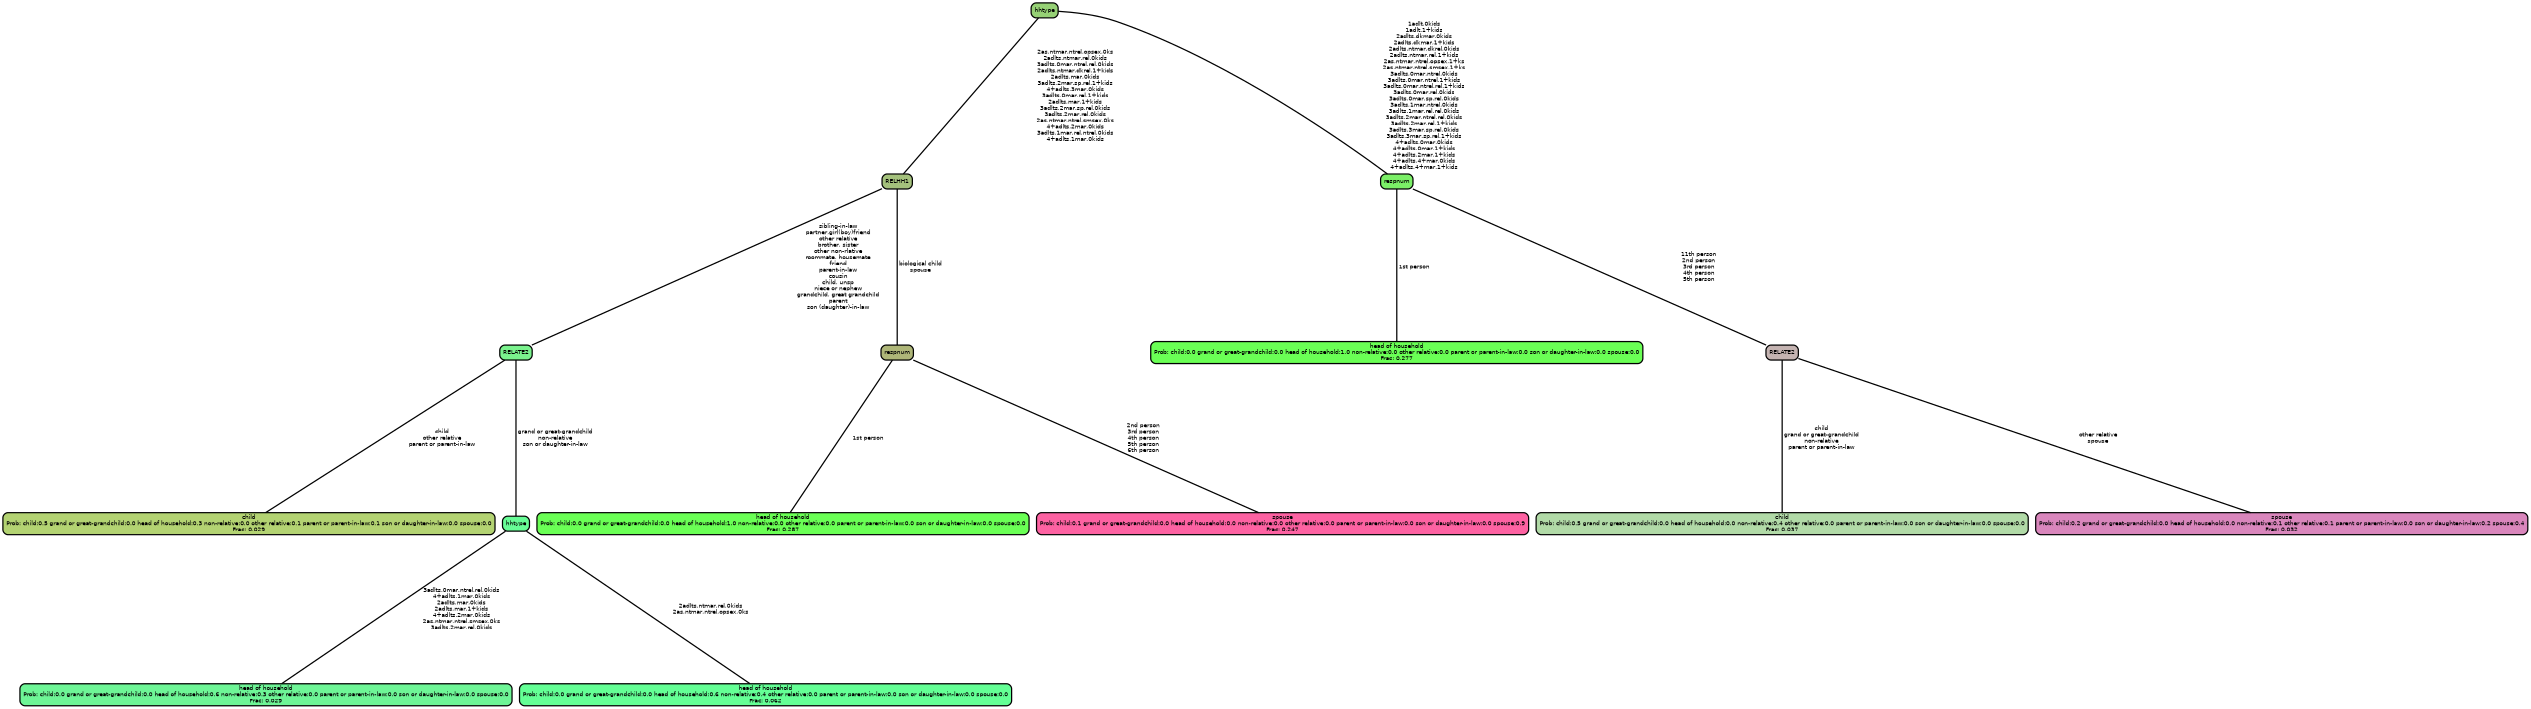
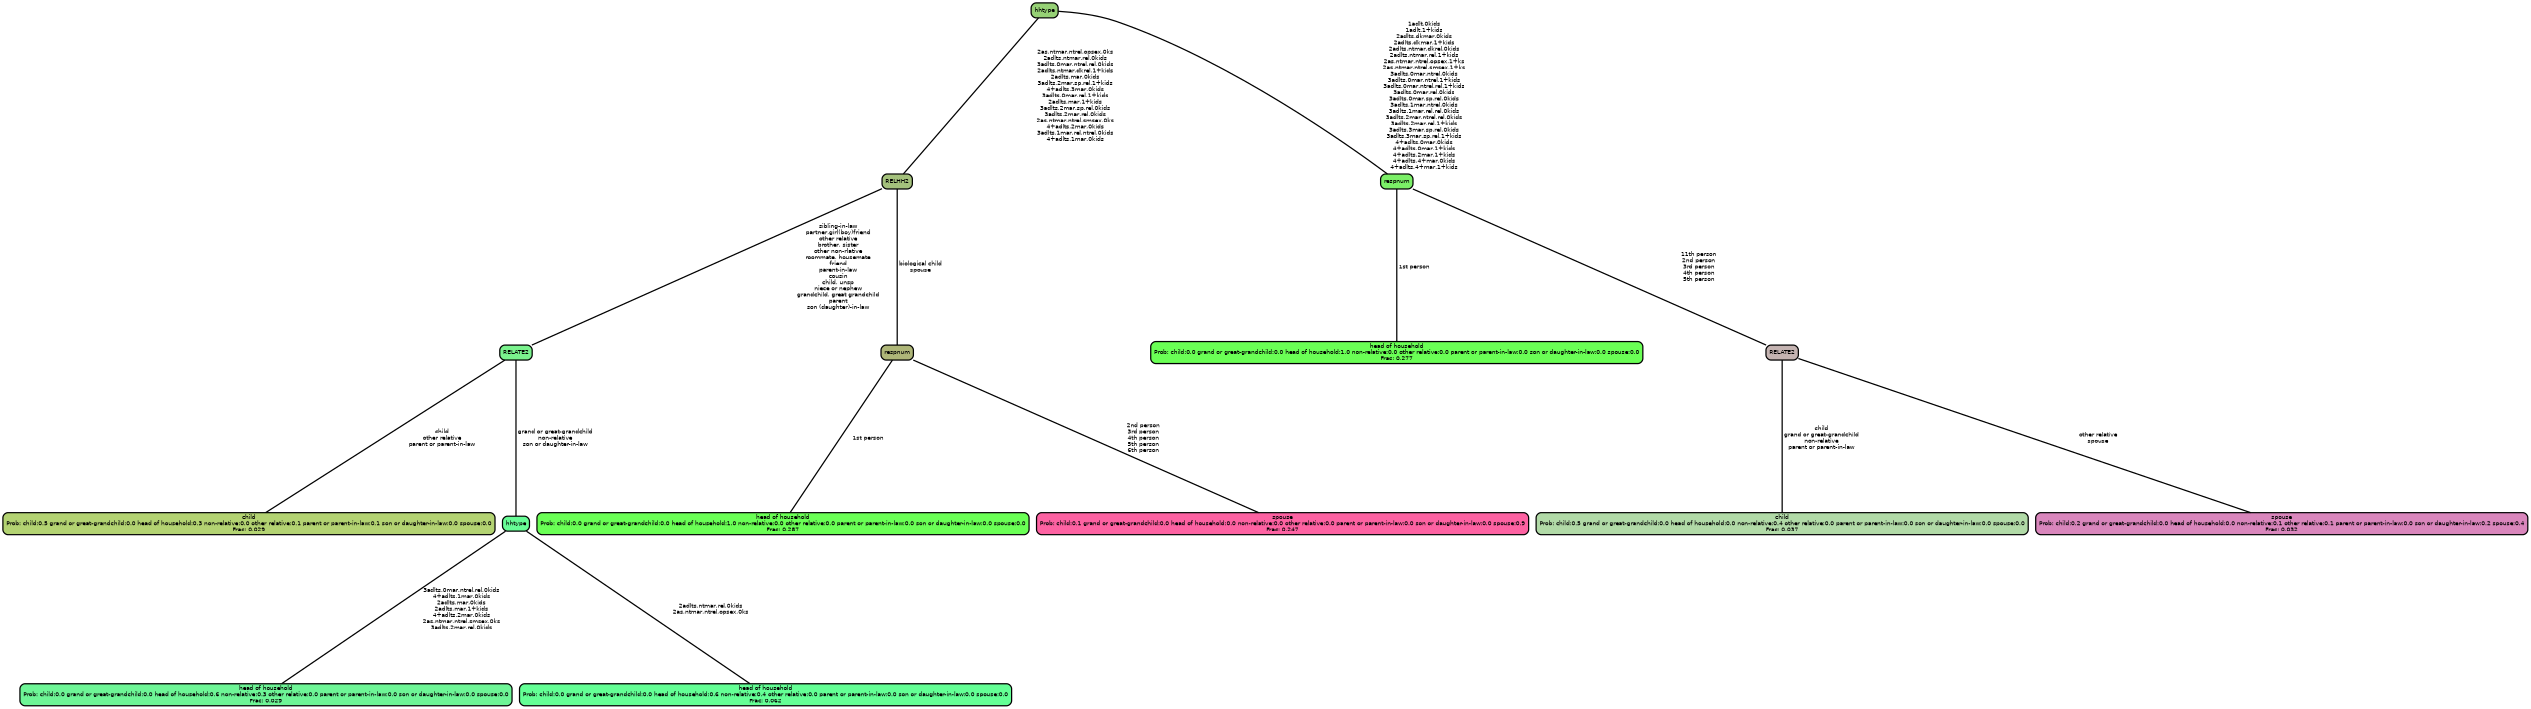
node "RELHH1": label "RELHH1" -> "RELHH2"
